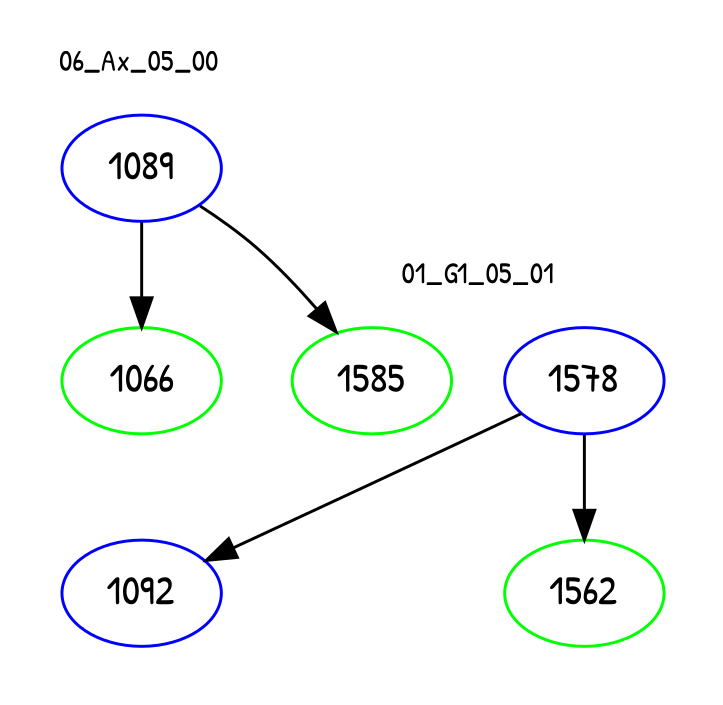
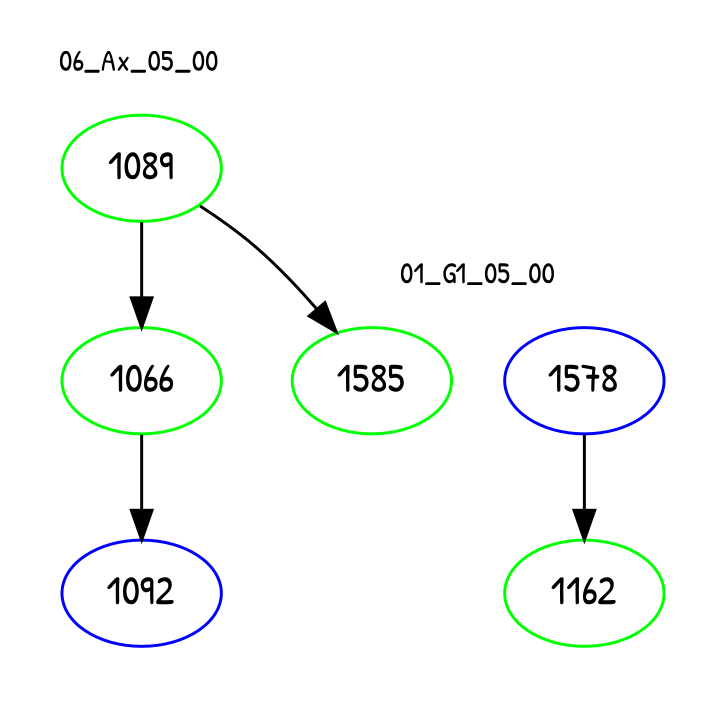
node "1089": color blue -> green
cluster "01_G1_05_01": label "01_G1_05_01" -> "01_G1_05_00"
edge "1578" -> "1092": now "1066" -> "1092"
node "1562": label "1562" -> "1162"
